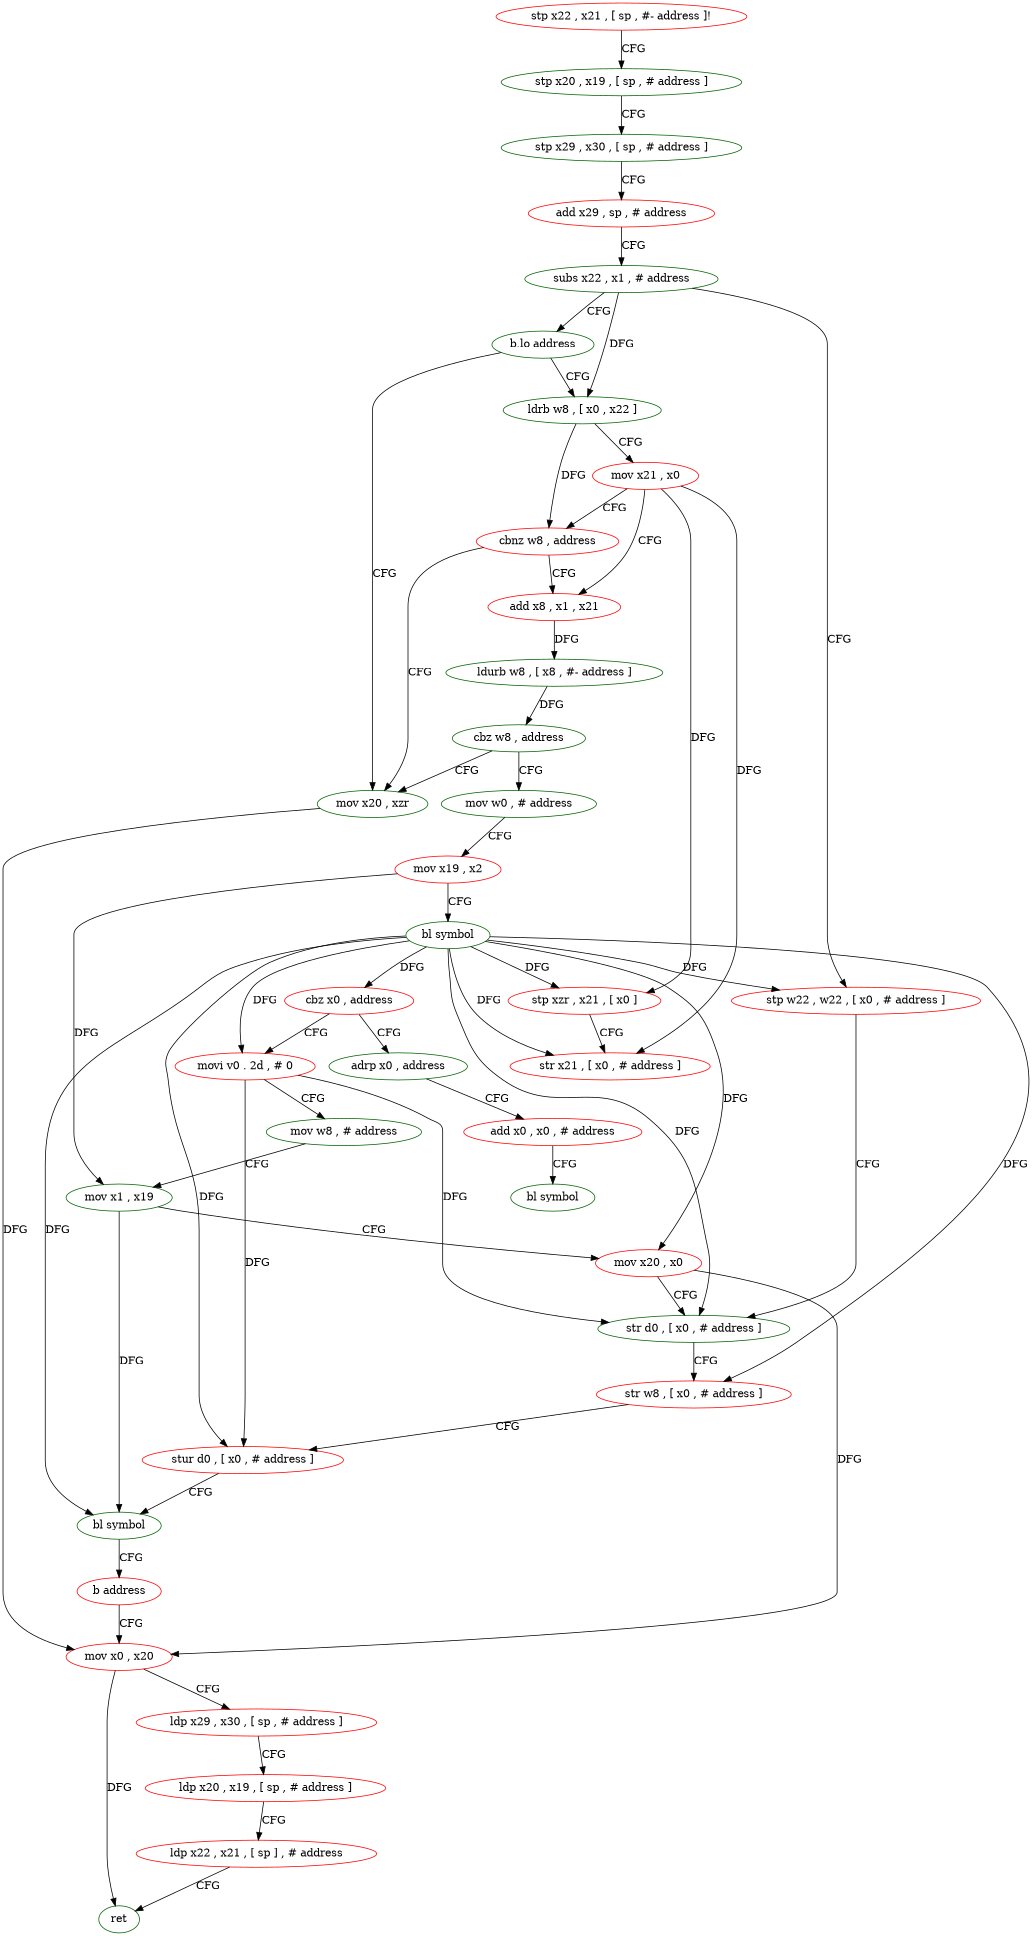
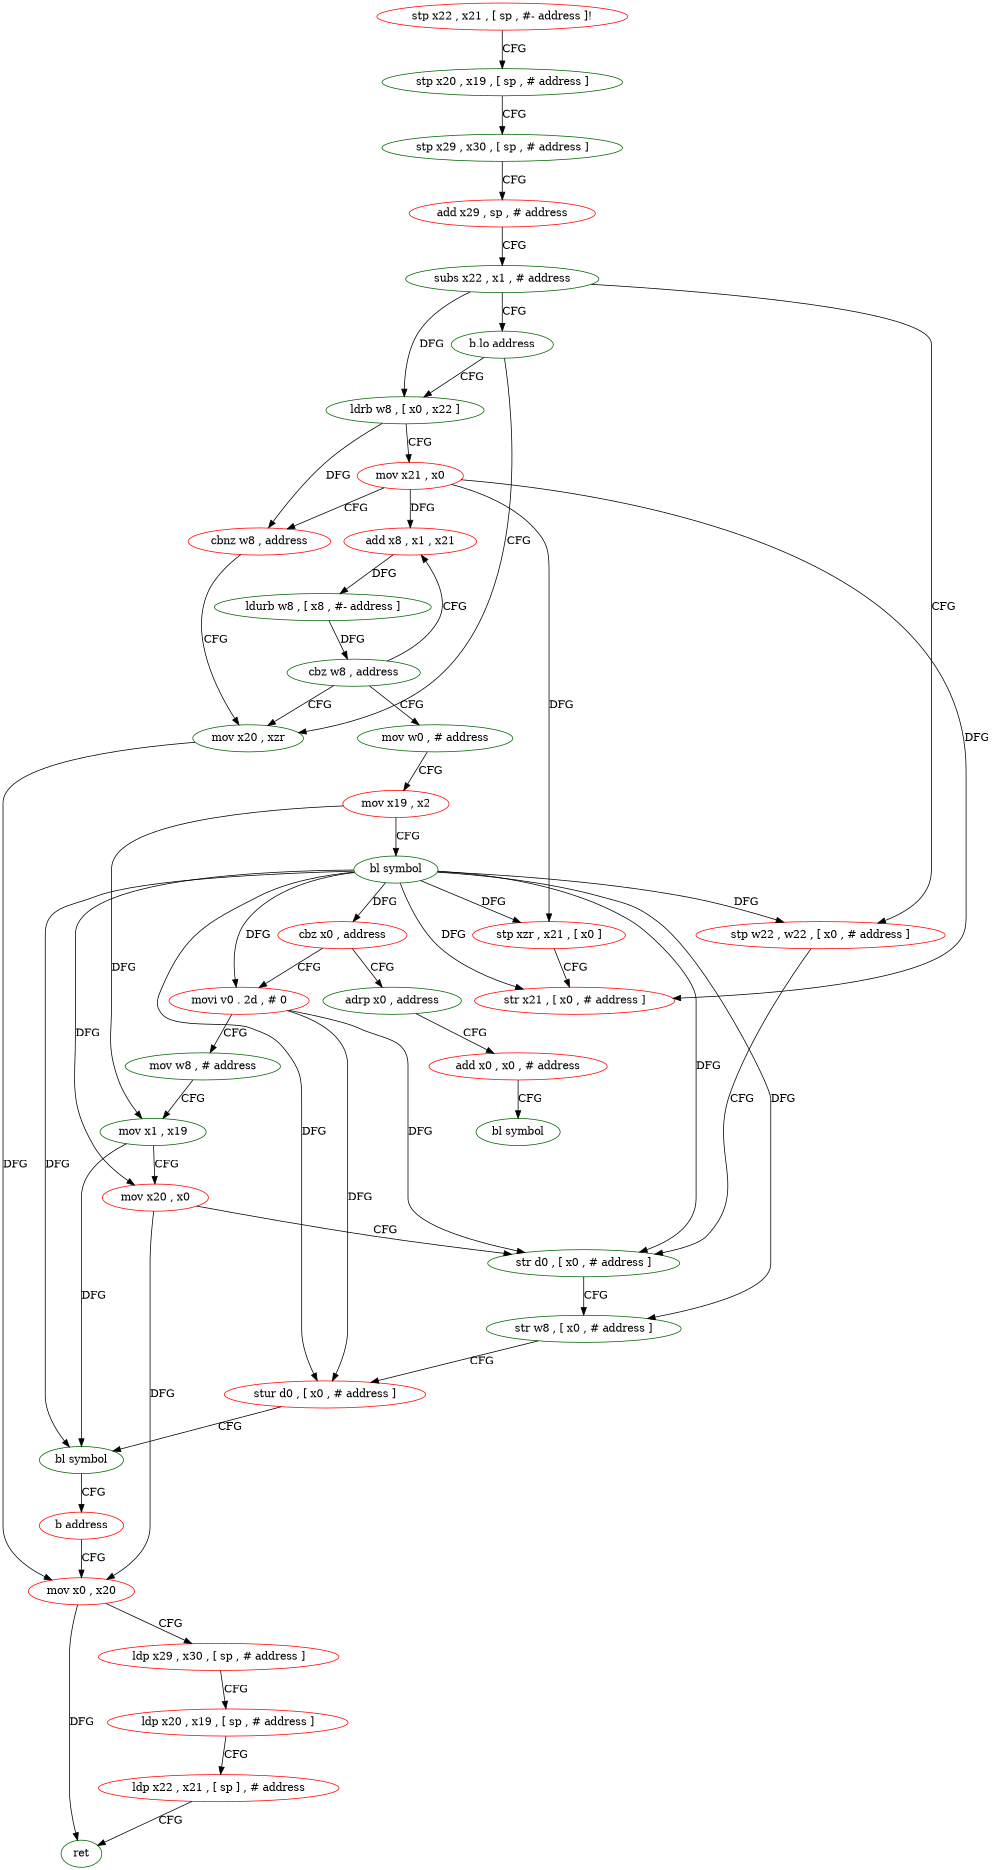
edge "mov x21 , x0" -> "add x8 , x1 , x21": label "CFG" -> "DFG"
edge "cbnz w8 , address" -> "add x8 , x1 , x21": now "cbz w8 , address" -> "add x8 , x1 , x21"
node "str w8 , [ x0 , # address ]": color red -> darkgreen
